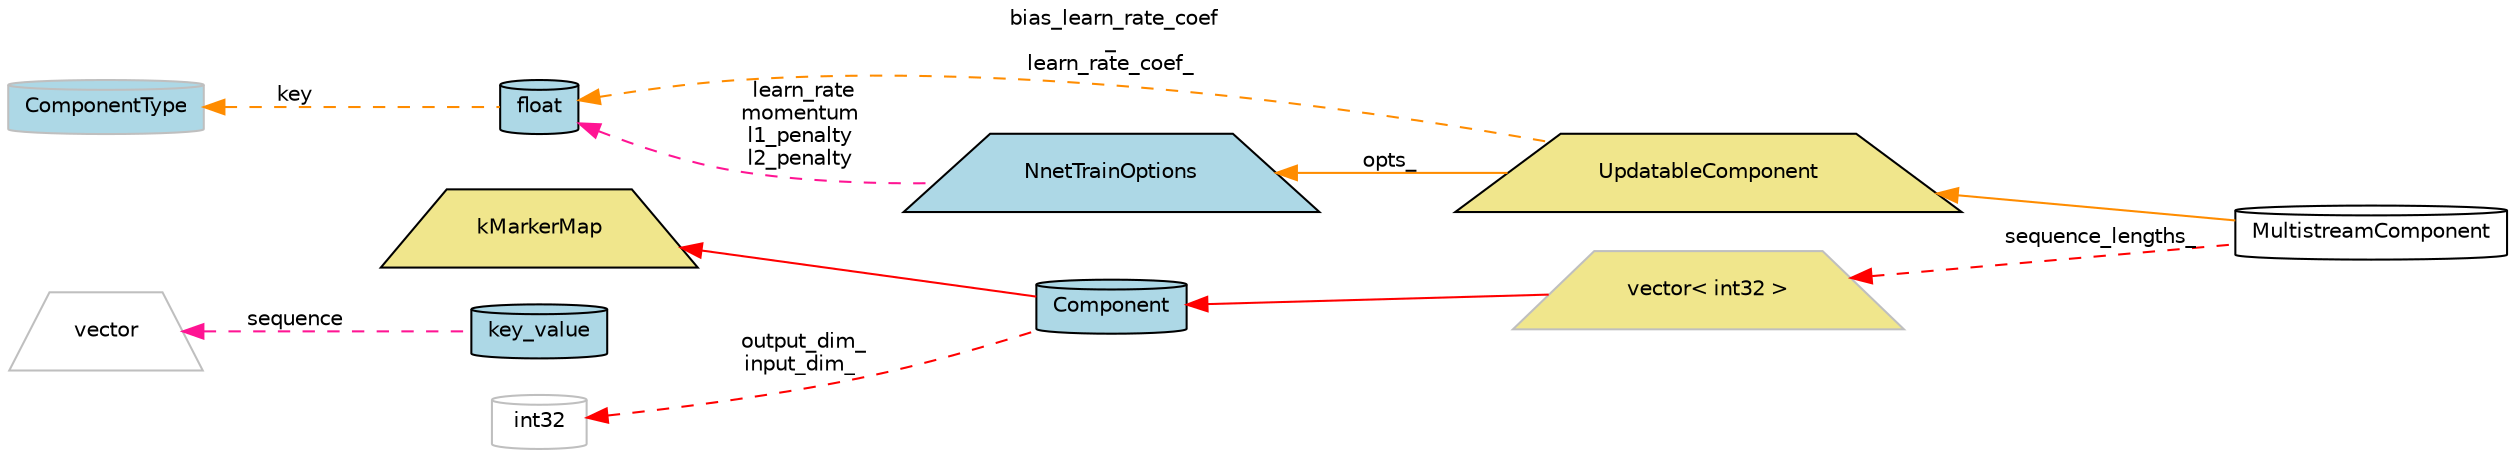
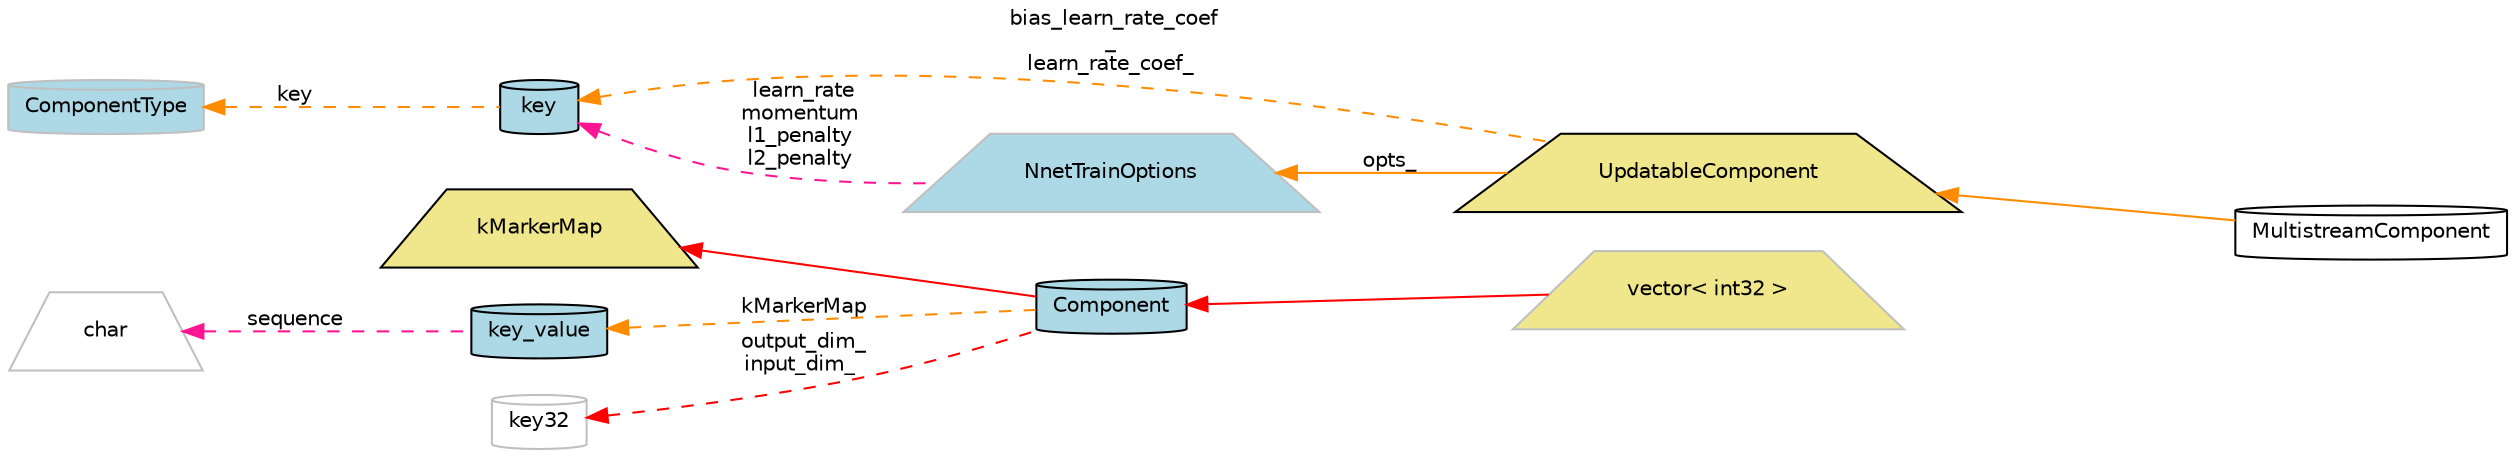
node "float": label "float" -> "key"
node "NnetTrainOptions": color black -> grey75
edge "MultistreamComponent" -> "vector< int32 >": removed, label "sequence_lengths_"
edge "Component" -> "key_value": added, label "kMarkerMap"
node "vector": label "vector" -> "char"
node "int32": label "int32" -> "key32"
